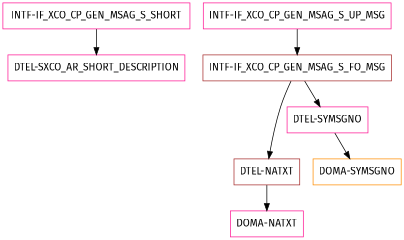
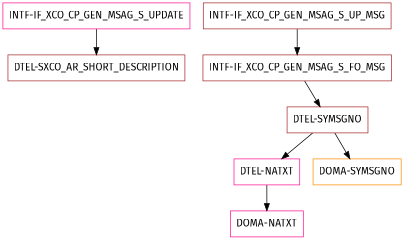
node "INTF-IF_XCO_CP_GEN_MSAG_S_SHORT": label "INTF-IF_XCO_CP_GEN_MSAG_S_SHORT" -> "INTF-IF_XCO_CP_GEN_MSAG_S_UPDATE"
node "INTF-IF_XCO_CP_GEN_MSAG_S_UP_MSG": color deeppink -> brown
node "DTEL-SXCO_AR_SHORT_DESCRIPTION": color deeppink -> brown
edge "INTF-IF_XCO_CP_GEN_MSAG_S_FO_MSG" -> "DTEL-NATXT": now "DTEL-SYMSGNO" -> "DTEL-NATXT"
node "DTEL-SYMSGNO": color deeppink -> brown
node "DTEL-NATXT": color brown -> deeppink
